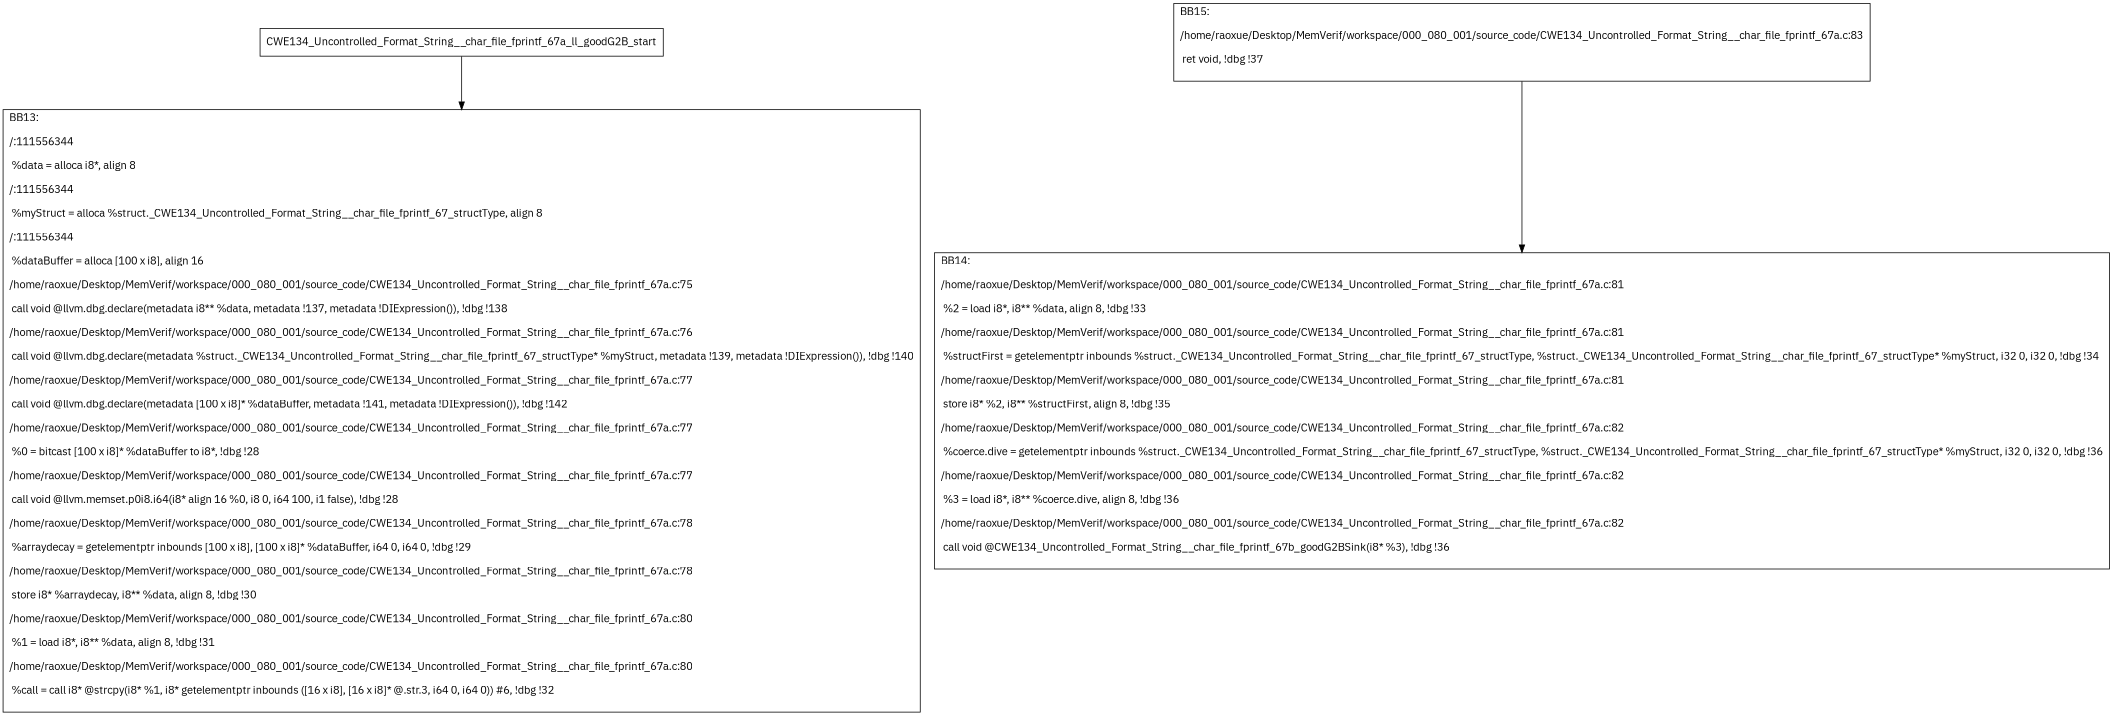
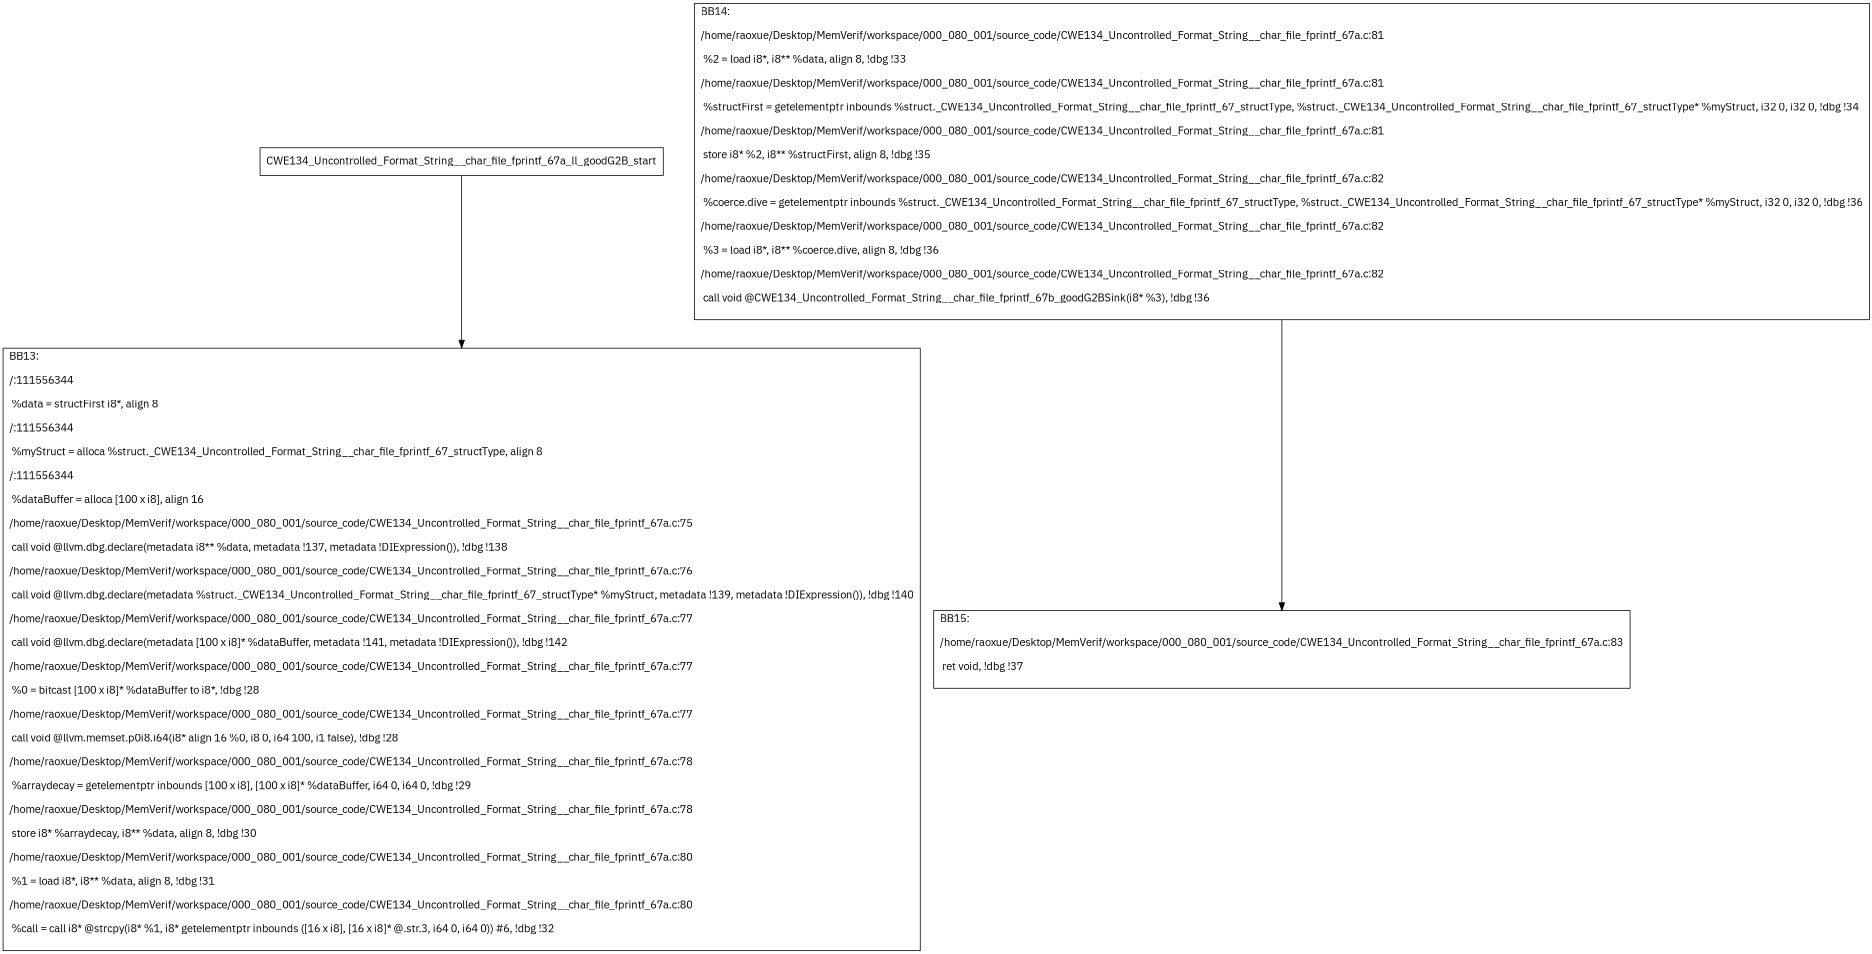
edge "BB15:" -> "BB14:": reversed
node "BB13:": text "%data = alloca i8*, align 8" -> "%data = structFirst i8*, align 8"
